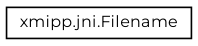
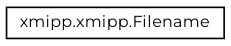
node "xmipp.jni.Filename": label "xmipp.jni.Filename" -> "xmipp.xmipp.Filename"
